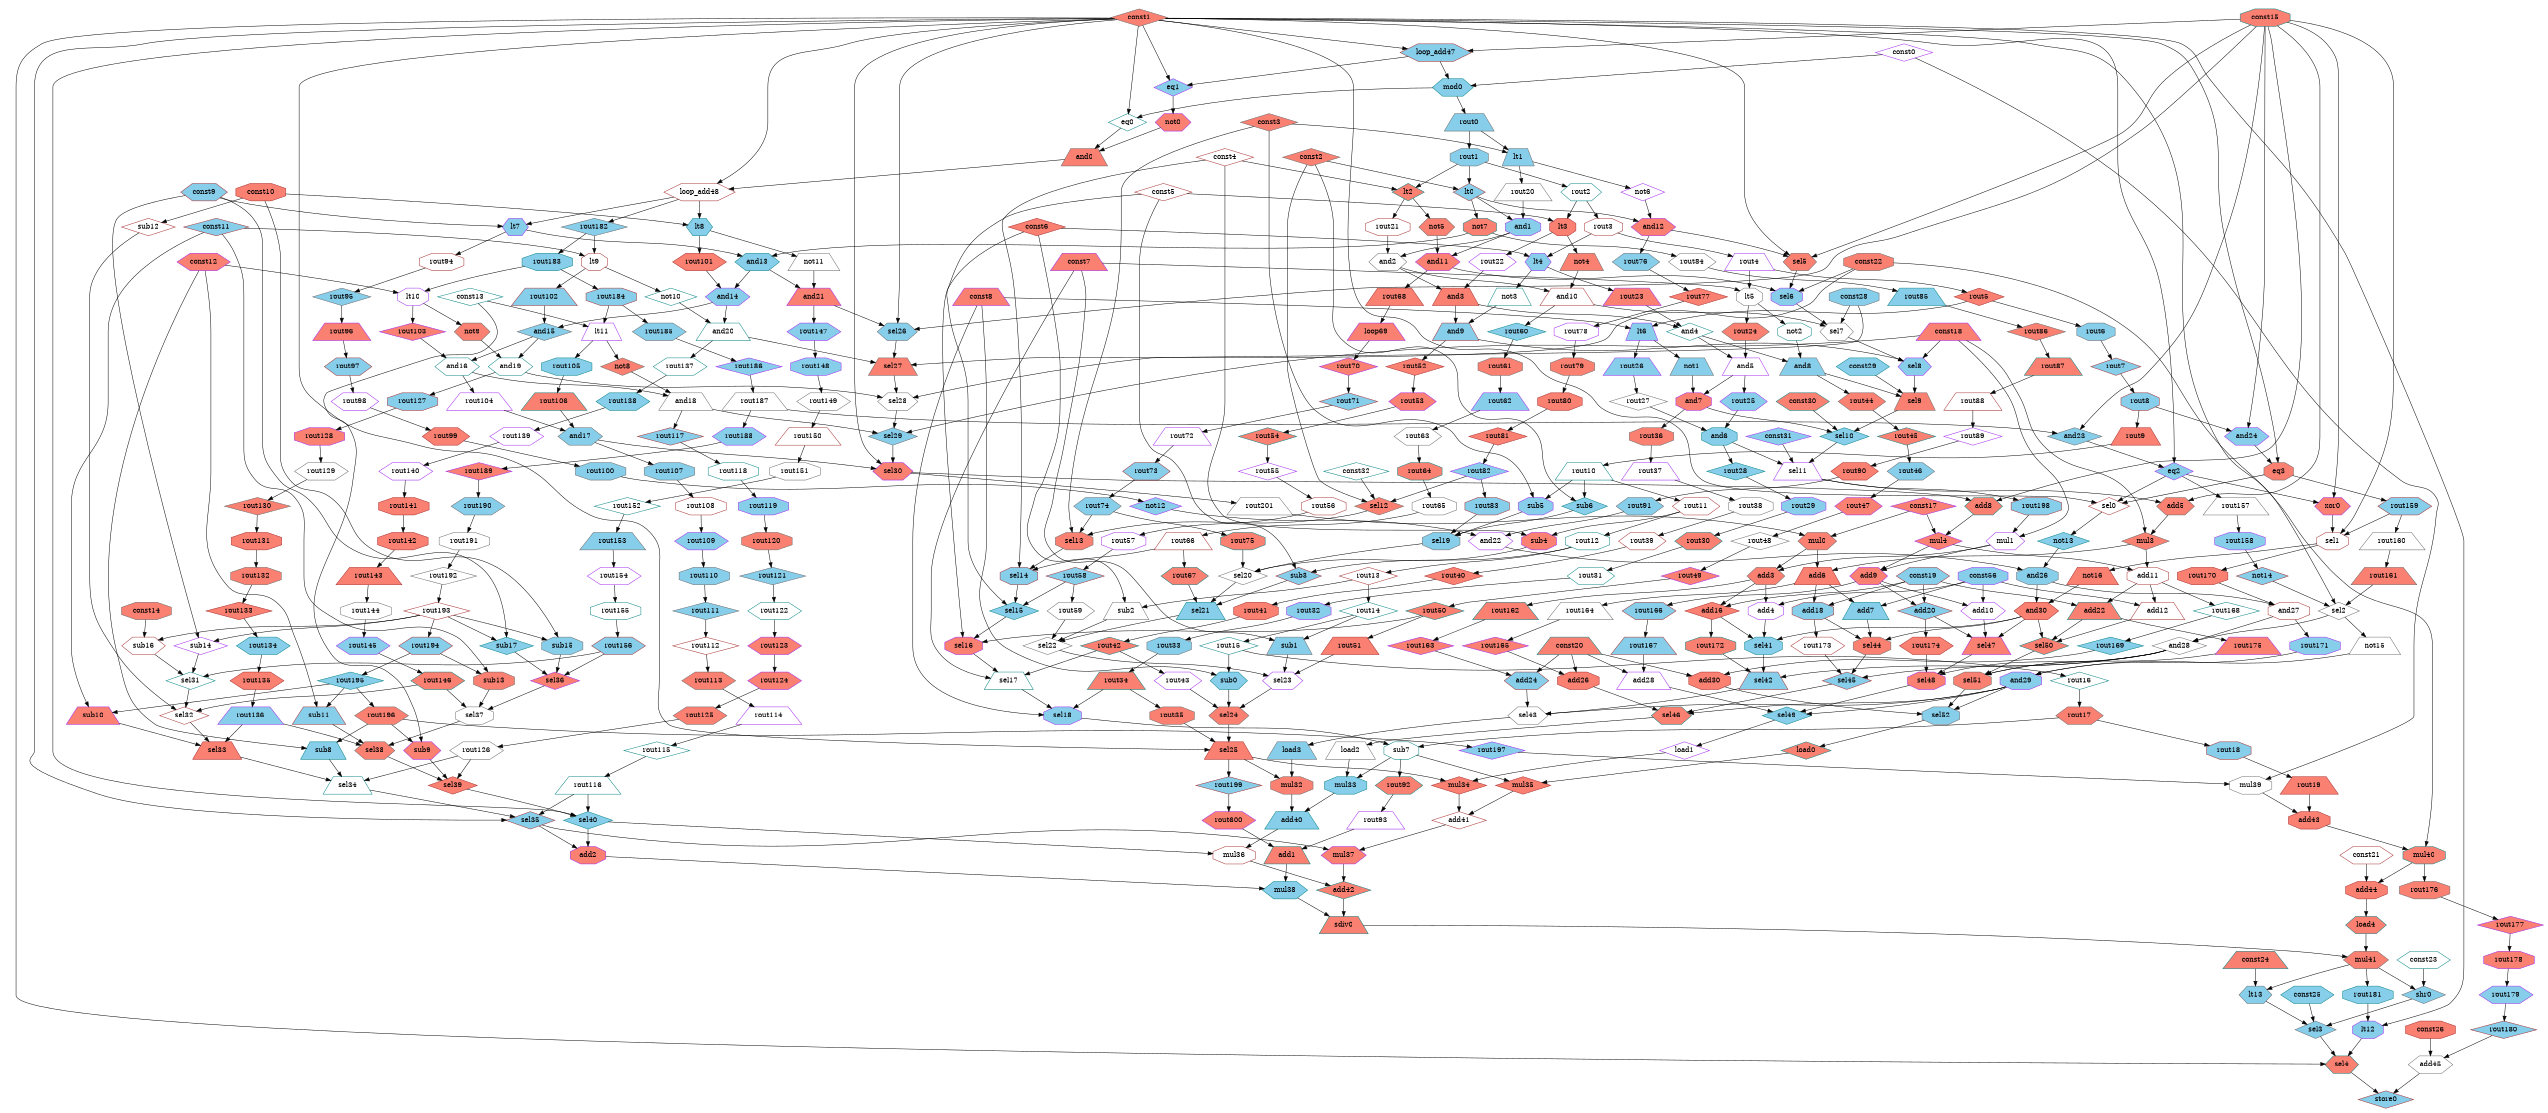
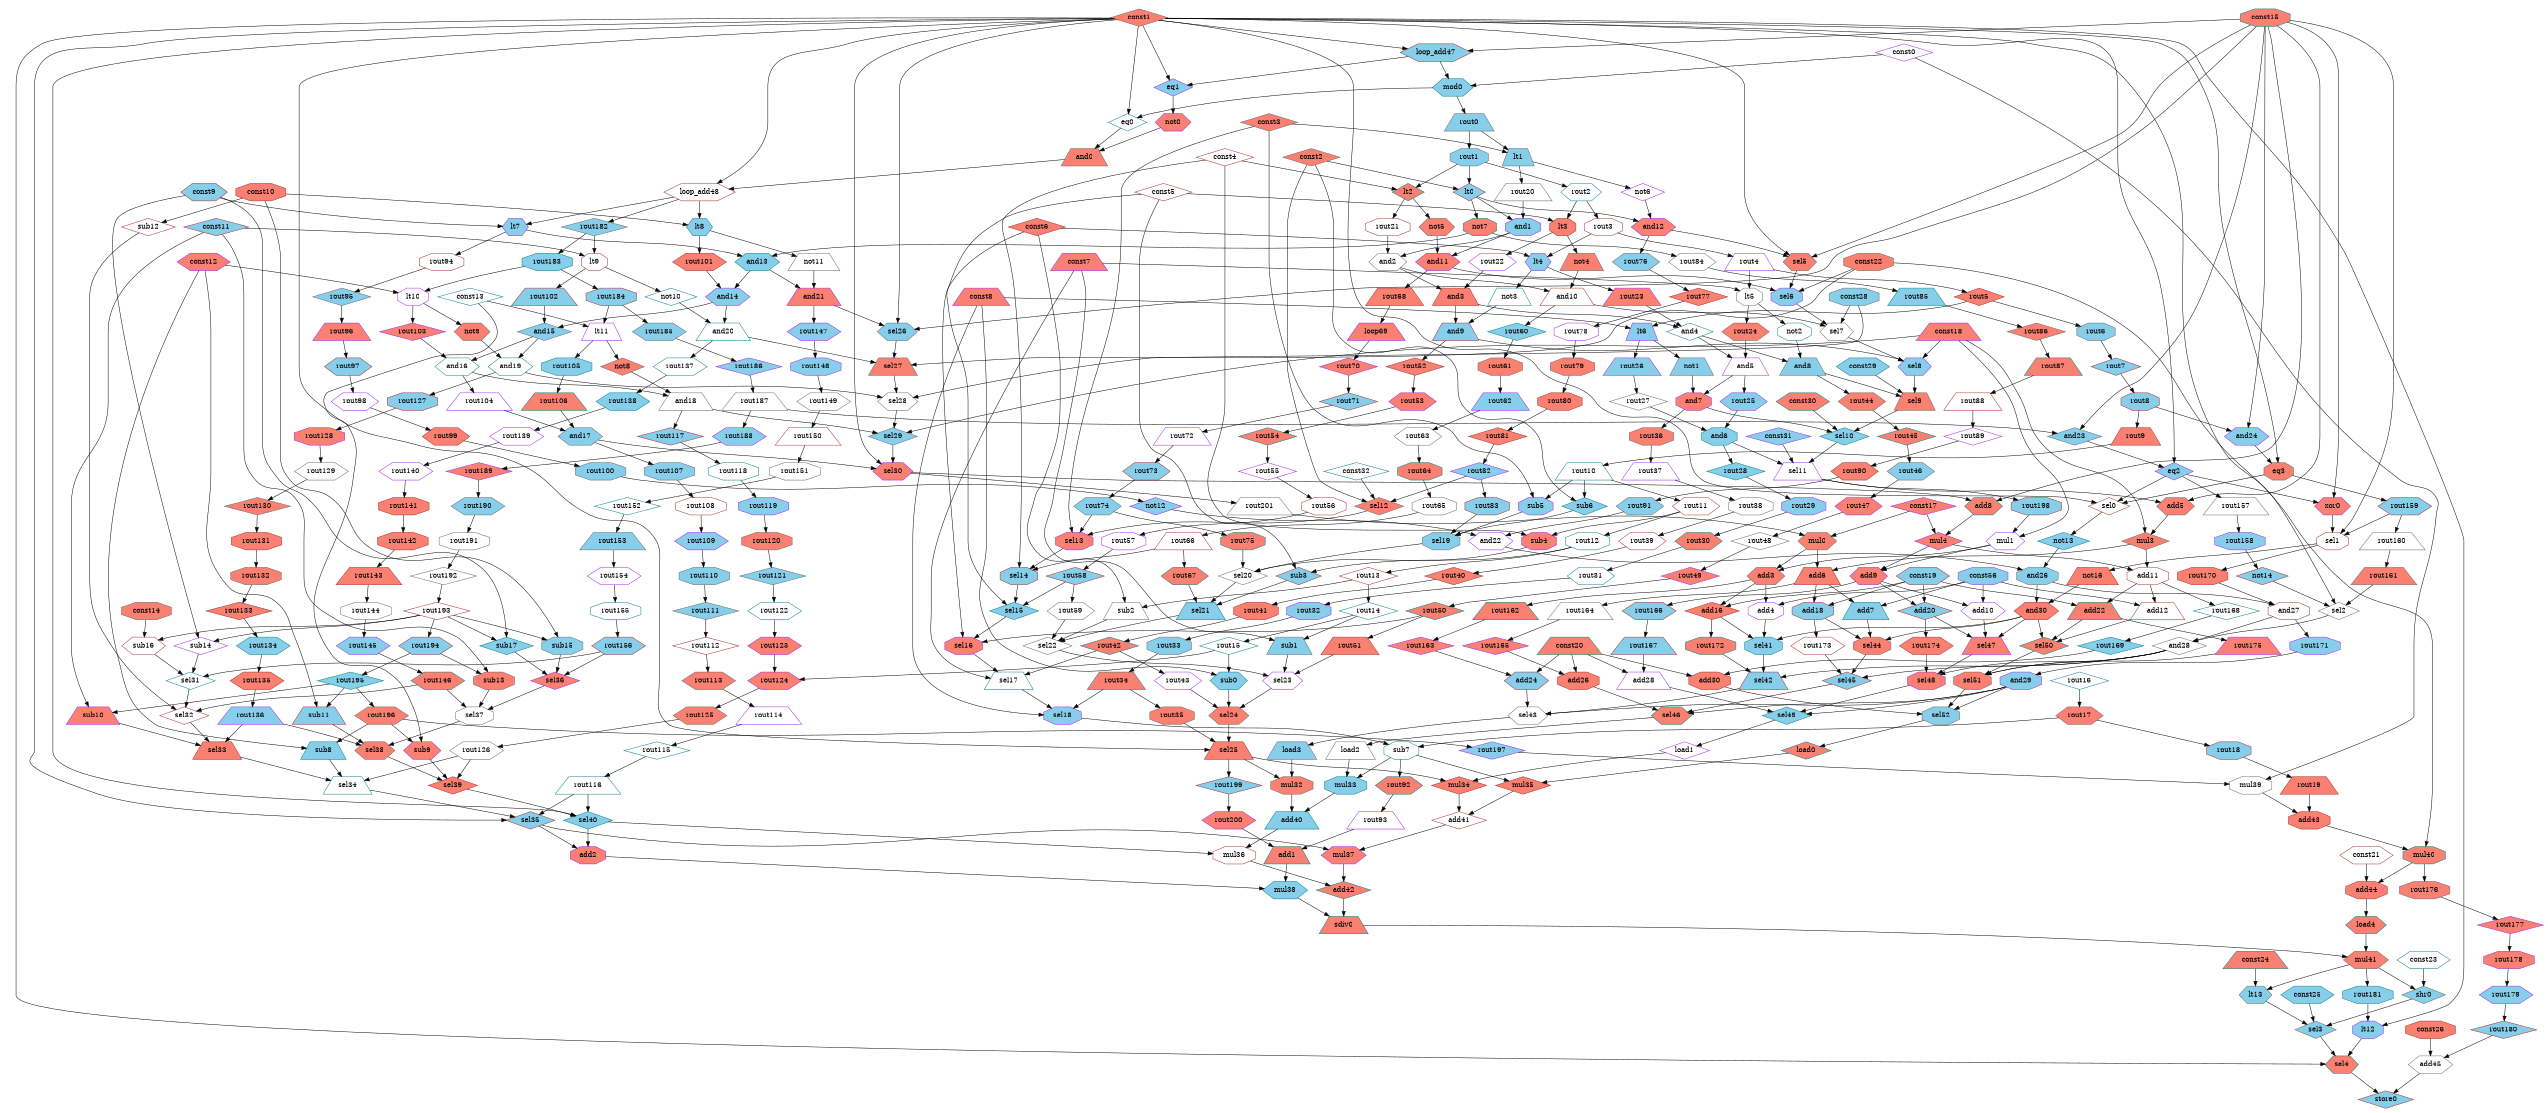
node "sel13": color gray40 -> purple
node "not15": removed
edge "rout15" -> "rout16": now "rout15" -> "rout124"
node "rout600": label "rout600" -> "rout200"
